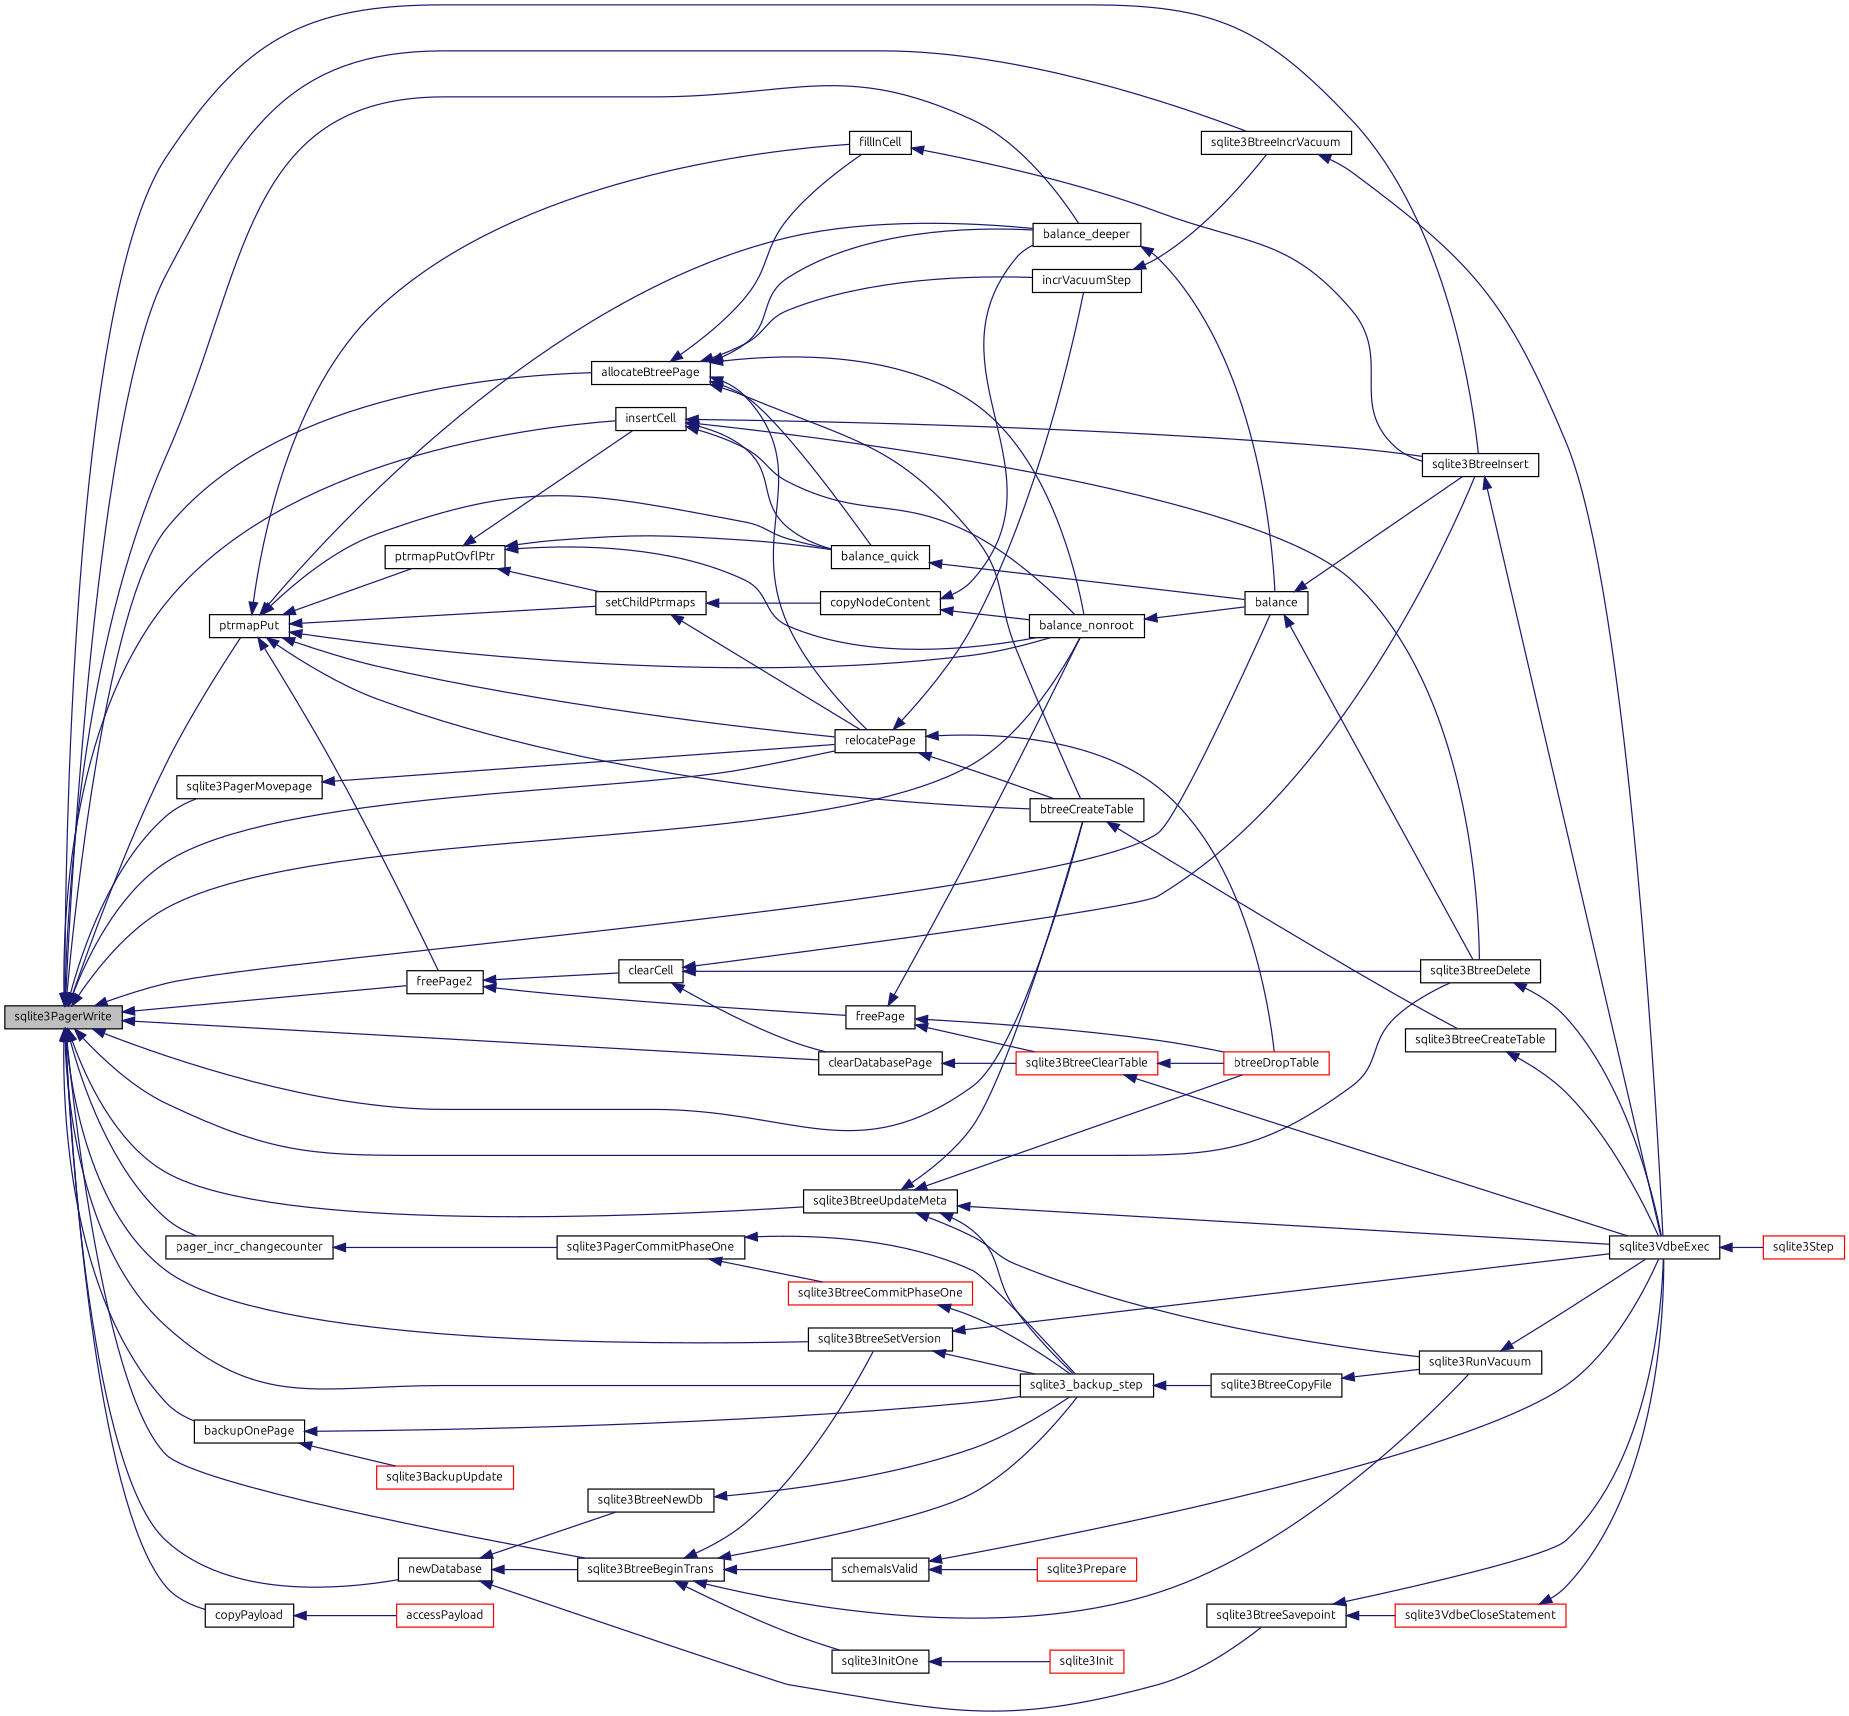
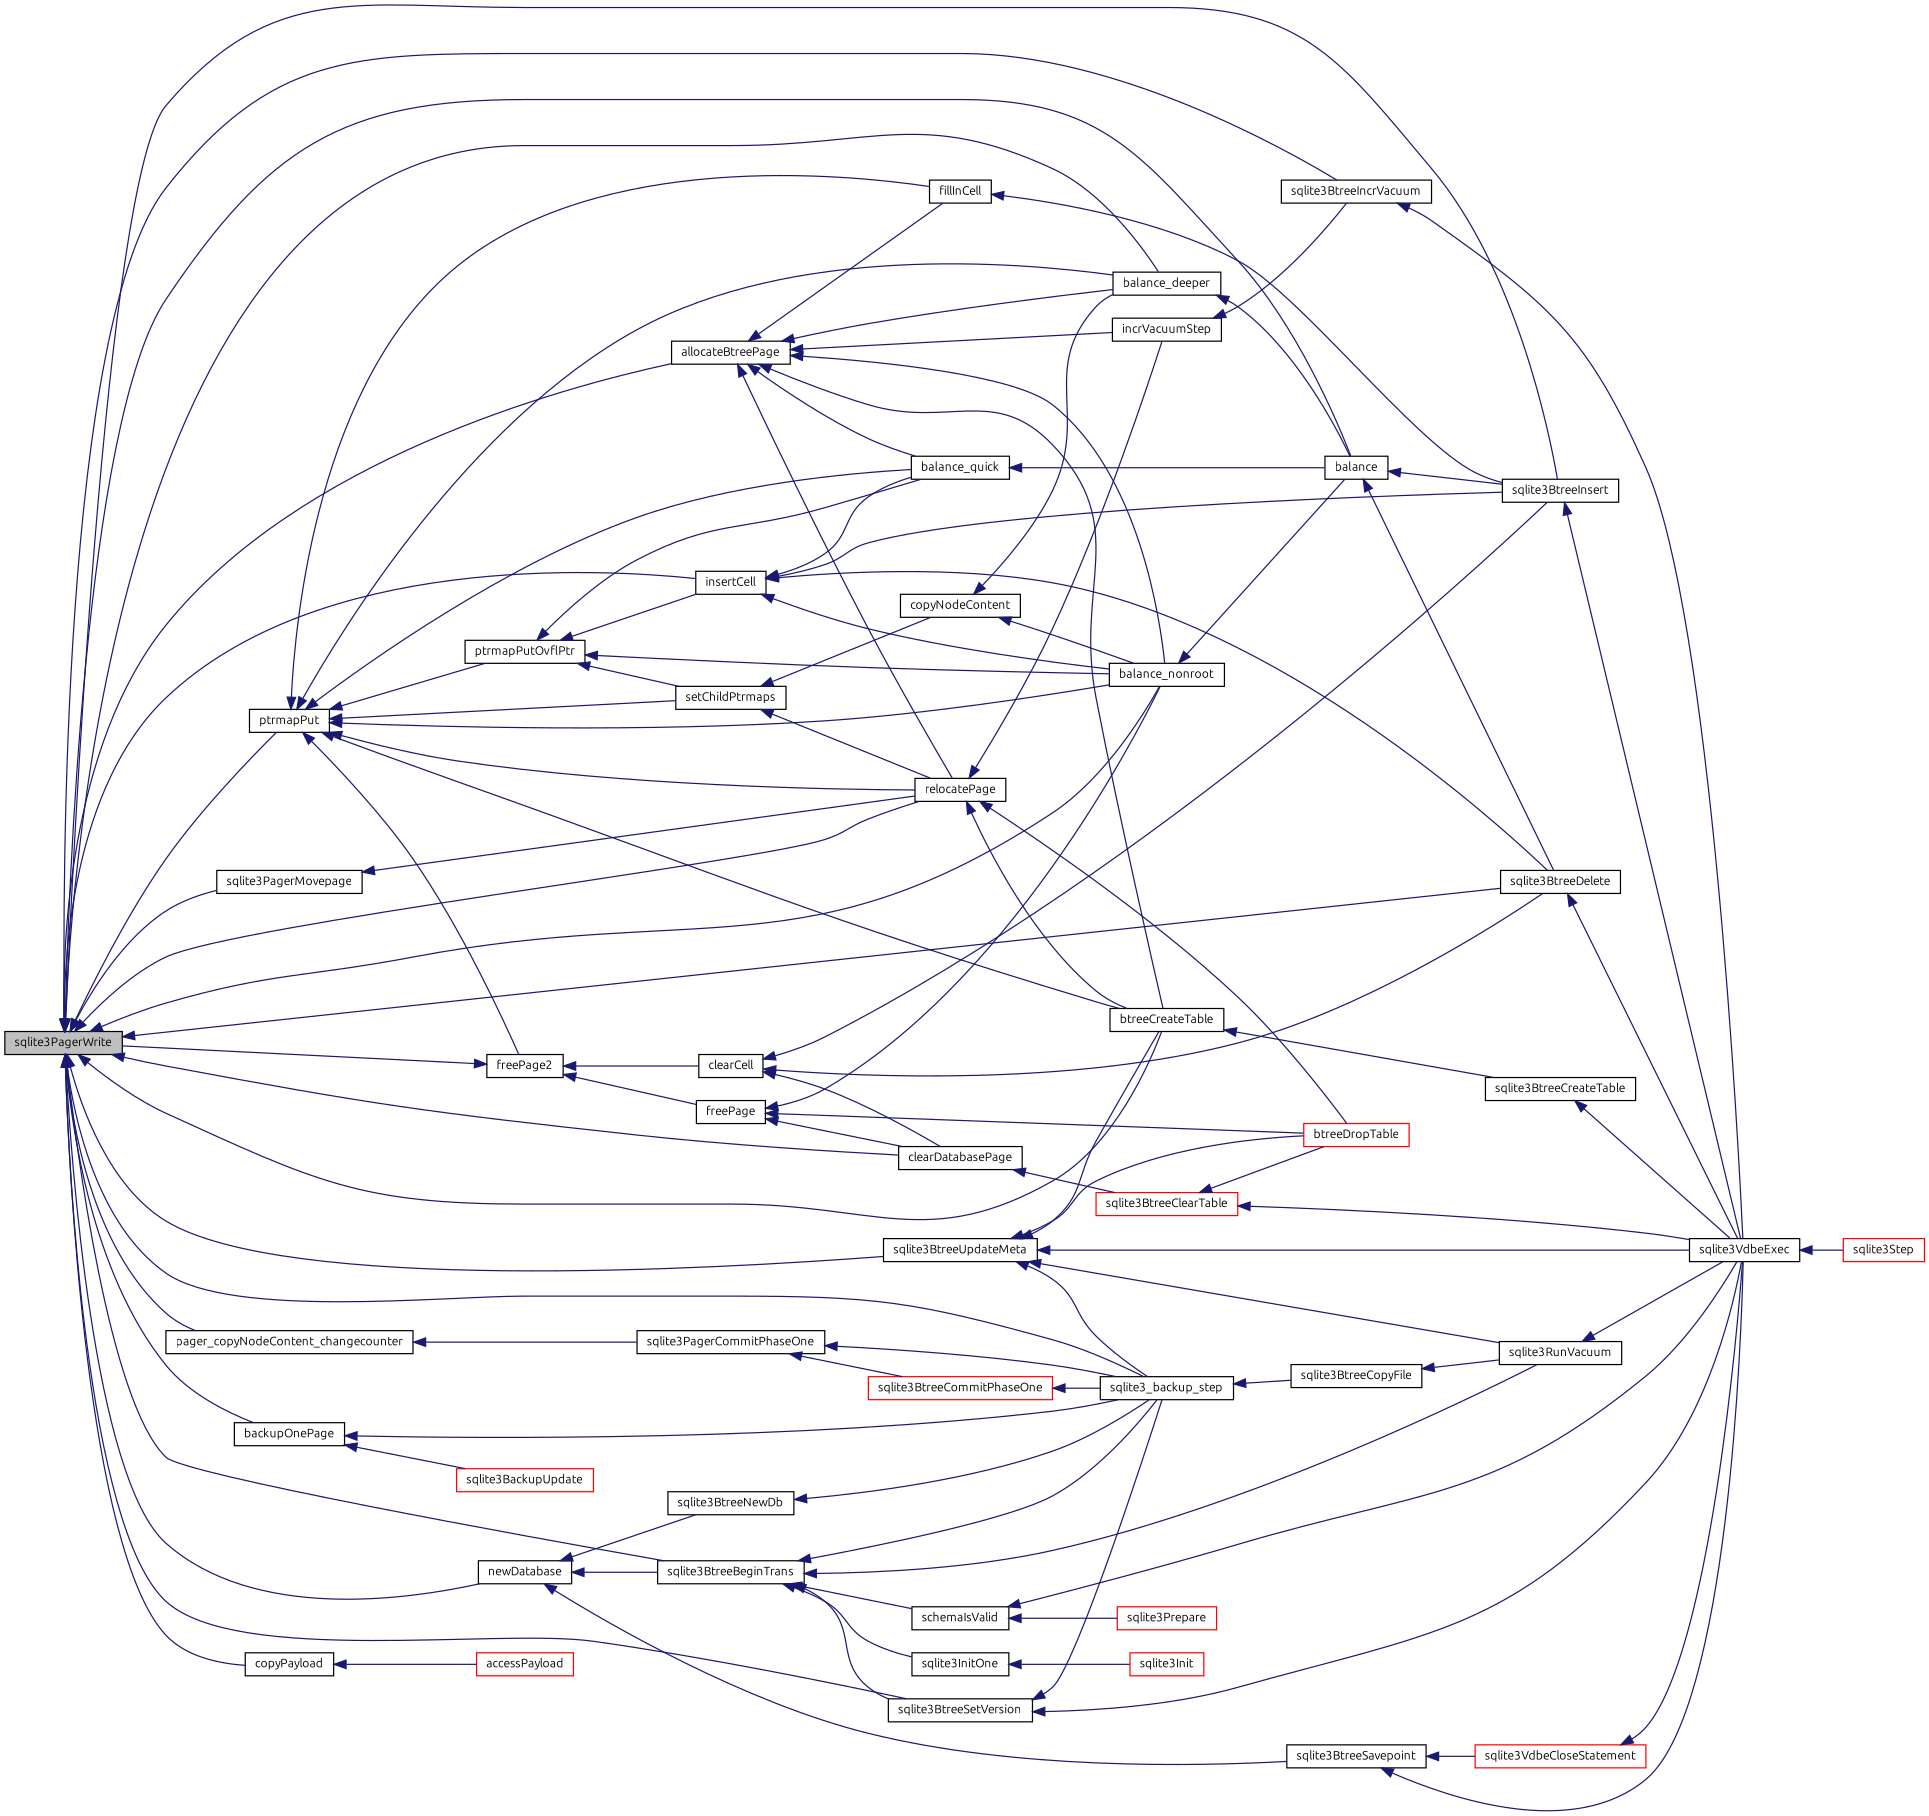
edge "freePage2" -> "sqlite3PagerWrite": reversed
edge "sqlite3BtreeClearTable" -> "freePage": now "clearDatabasePage" -> "freePage"
node "pager_incr_changecounter": label "pager_incr_changecounter" -> "pager_copyNodeContent_changecounter"
